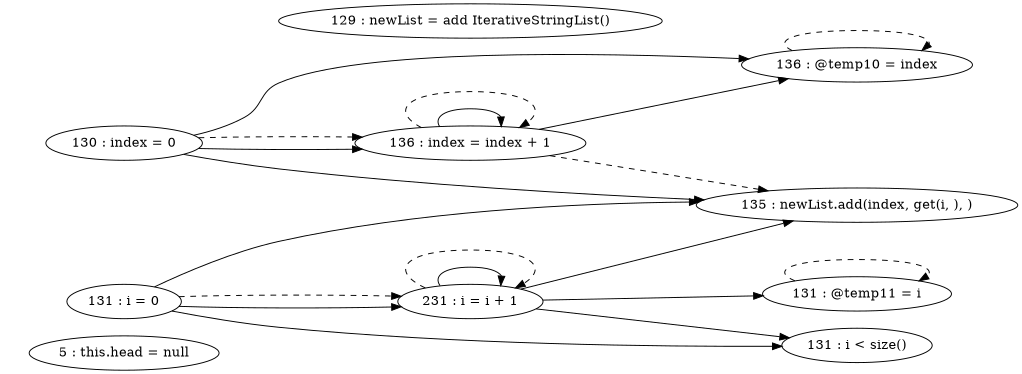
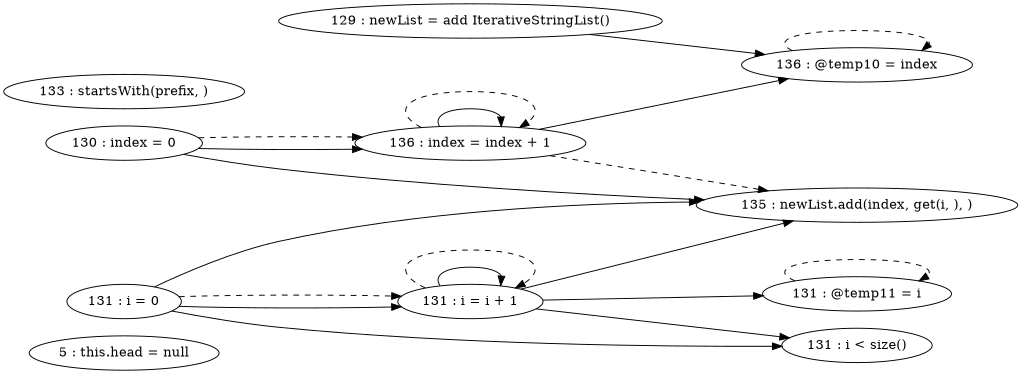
edge "130 : index = 0" -> "136 : @temp10 = index": now "129 : newList = add IterativeStringList()" -> "136 : @temp10 = index"
node "133 : startsWith(prefix, )": added
node "231 : i = i + 1": label "231 : i = i + 1" -> "131 : i = i + 1"
